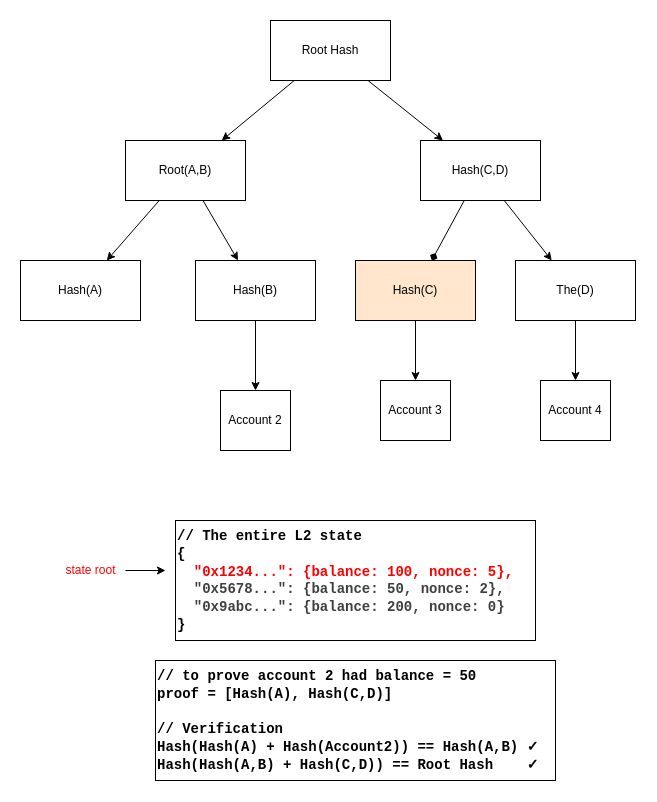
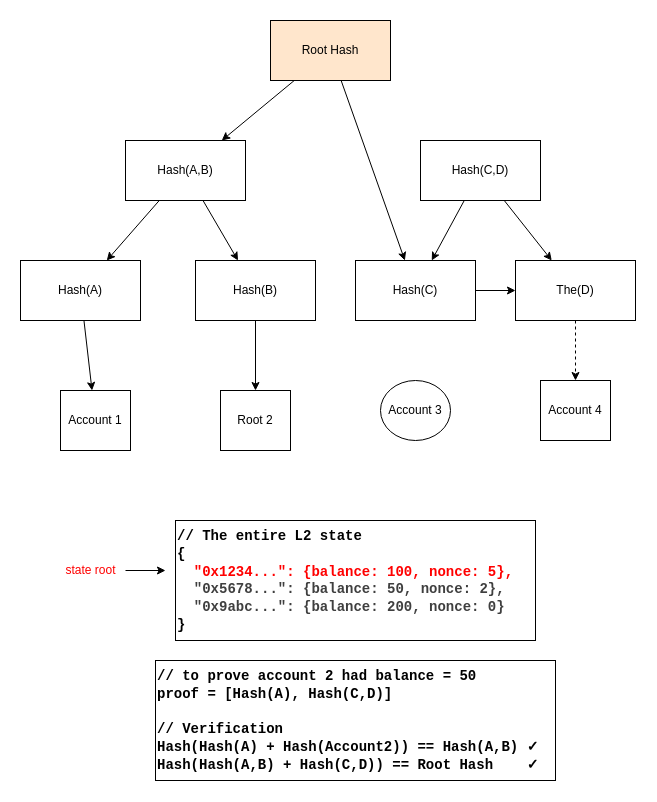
node "Root Hash": fillcolor #ffffff -> #ffe6cc
edge "Root Hash" -> "Hash(C,D)": now "Root Hash" -> "Hash(C)"
node "Root(A,B)": label "Root(A,B)" -> "Hash(A,B)"
edge "Hash(C,D)" -> "Hash(C)": arrowhead diamond -> classic
node "Hash(C)": fillcolor #ffe6cc -> #ffffff
edge "Hash(C)" -> "Account 3": now "Hash(C)" -> "The(D)"
edge "The(D)" -> "Account 4": style solid -> dashed
edge "Hash(A)" -> "Account 1": added
node "Account 3": shape rectangle -> ellipse
node "Account 1": added
node "Account 2": label "Account 2" -> "Root 2"
